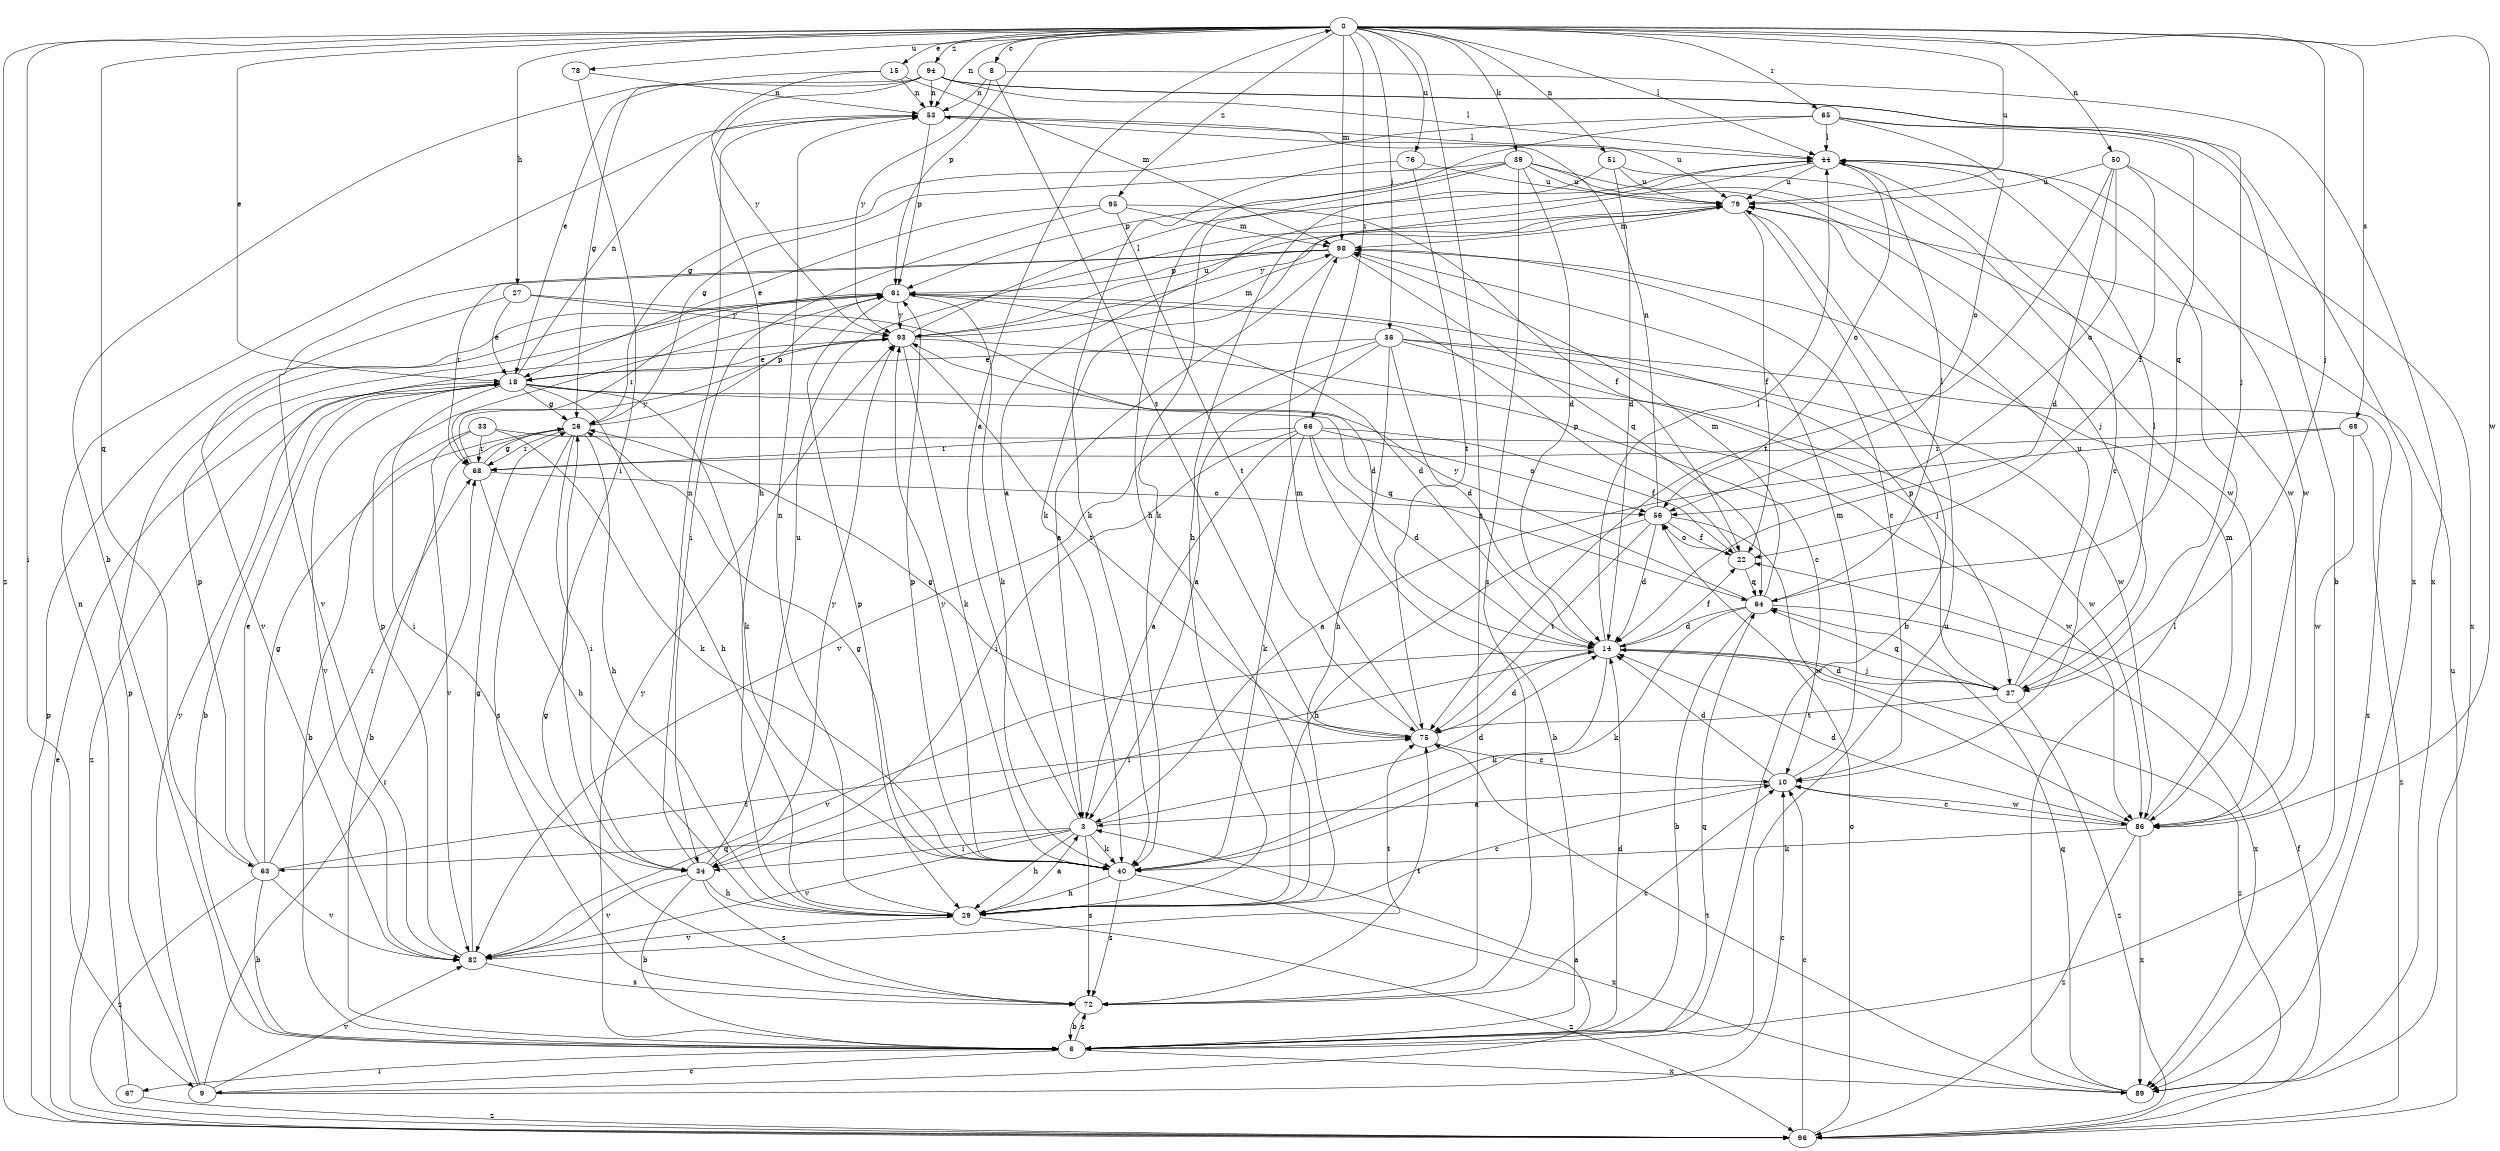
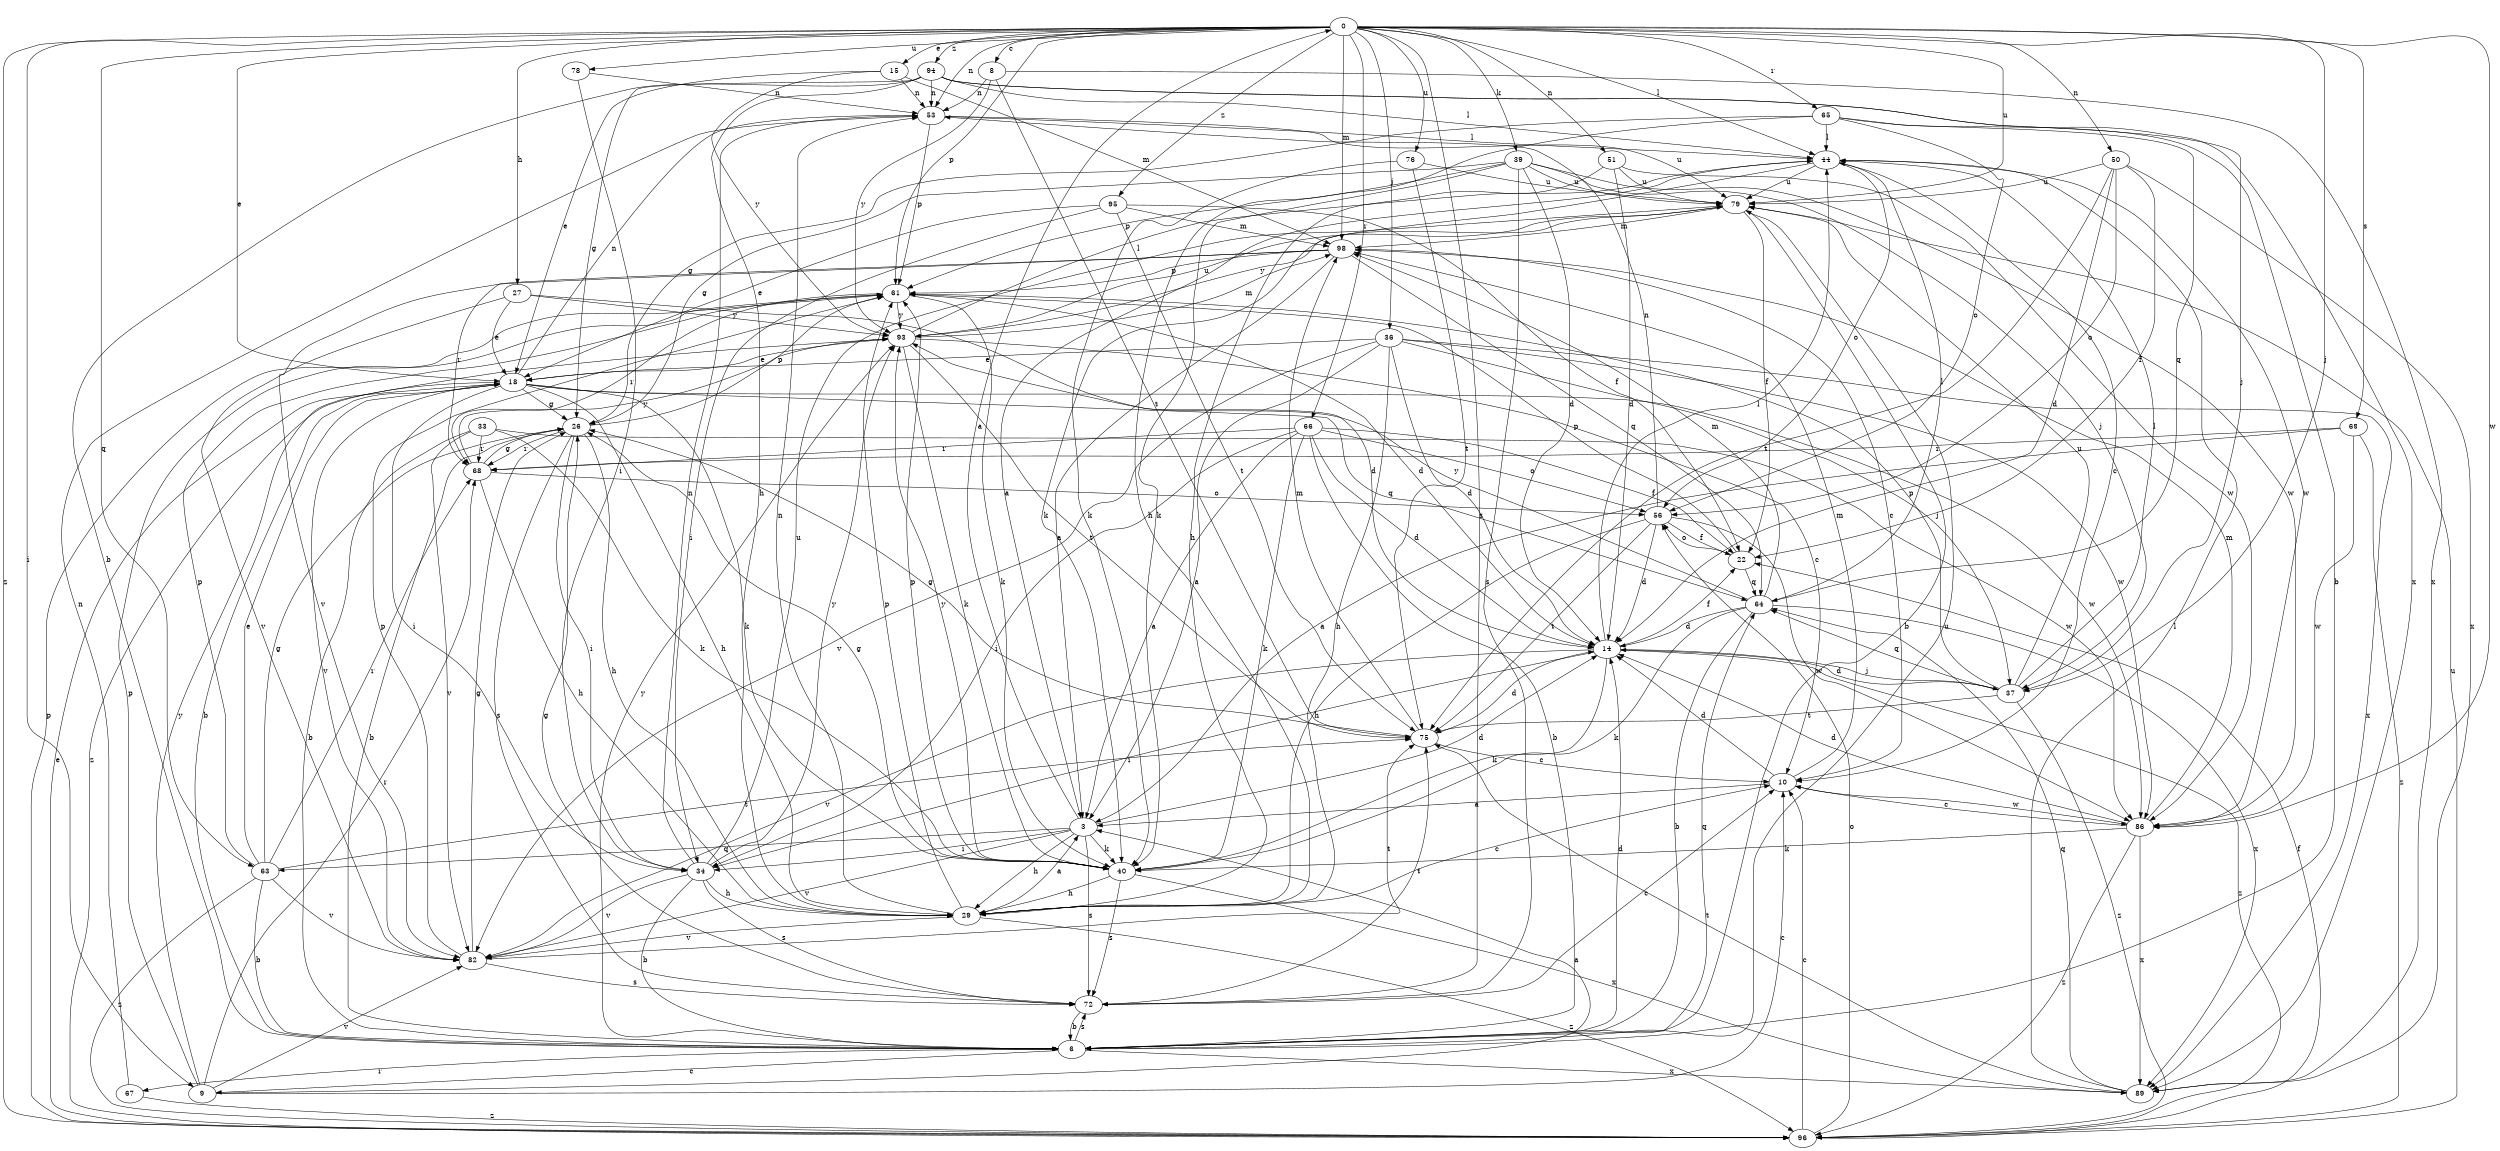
edge "61" -> "29": reversed
